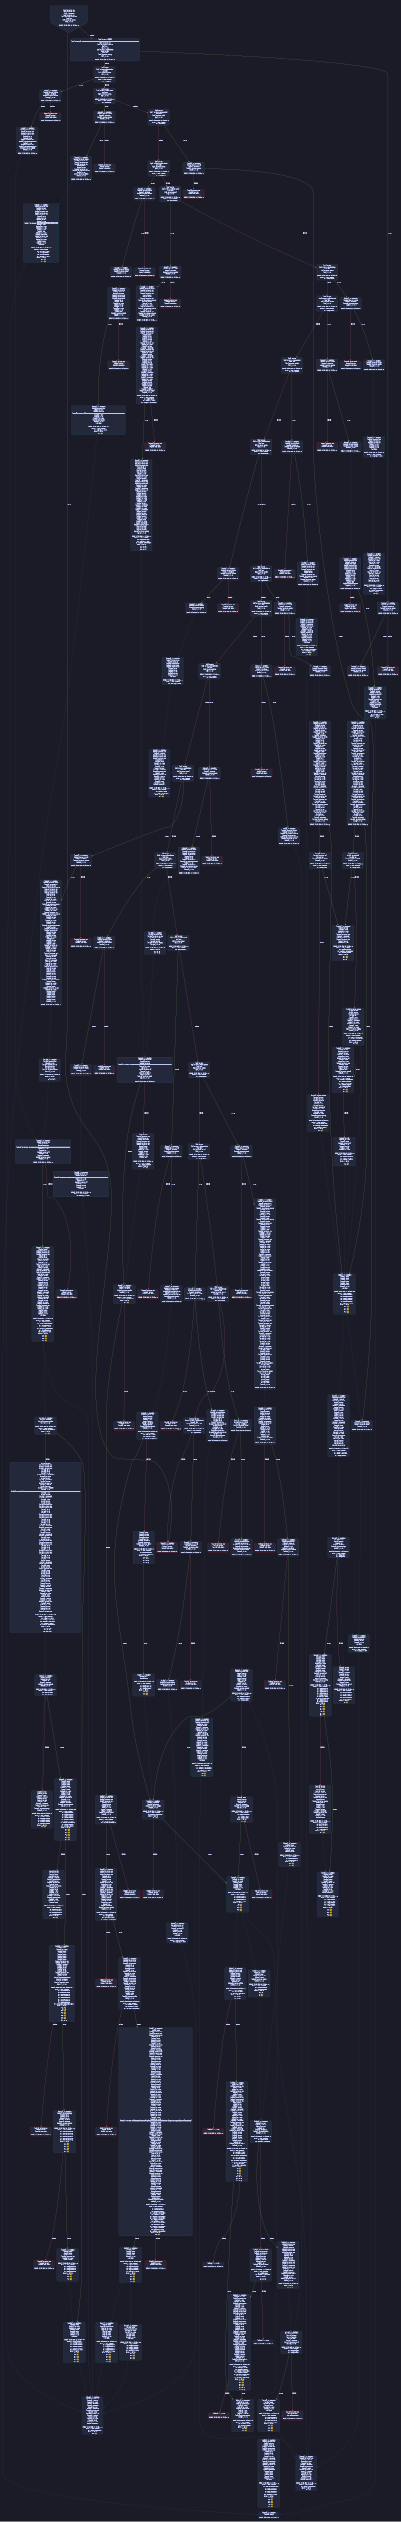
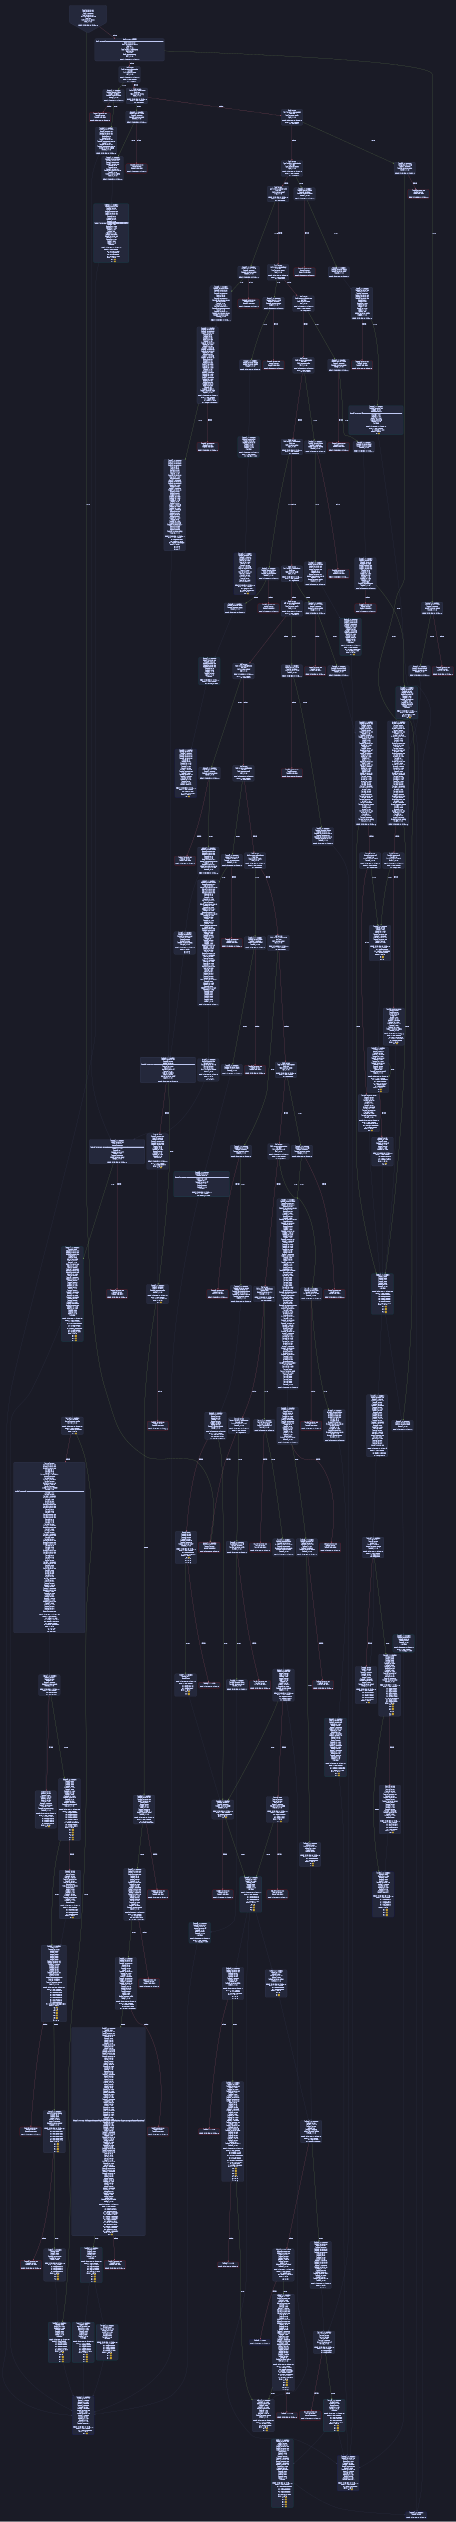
node "[08d6] INVALID Stack size req: 0, sizeΔ: 0": added
node "[022d] JUMPDEST [022e] STOP Stack cbb req: 0, sizeΔ: 0": label "[022d] JUMPDEST [022e] STOP Stack cbb req: 0, sizeΔ: 0" -> "[022d] JUMPDEST [022e] STOP Stack size req: 0, sizeΔ: 0"
